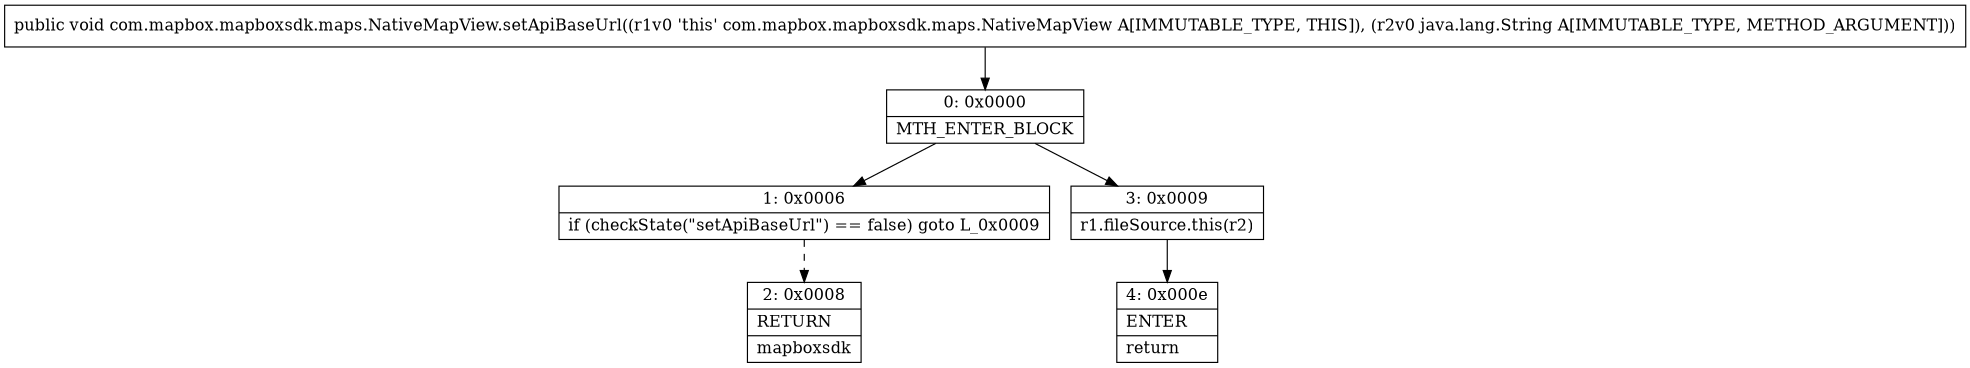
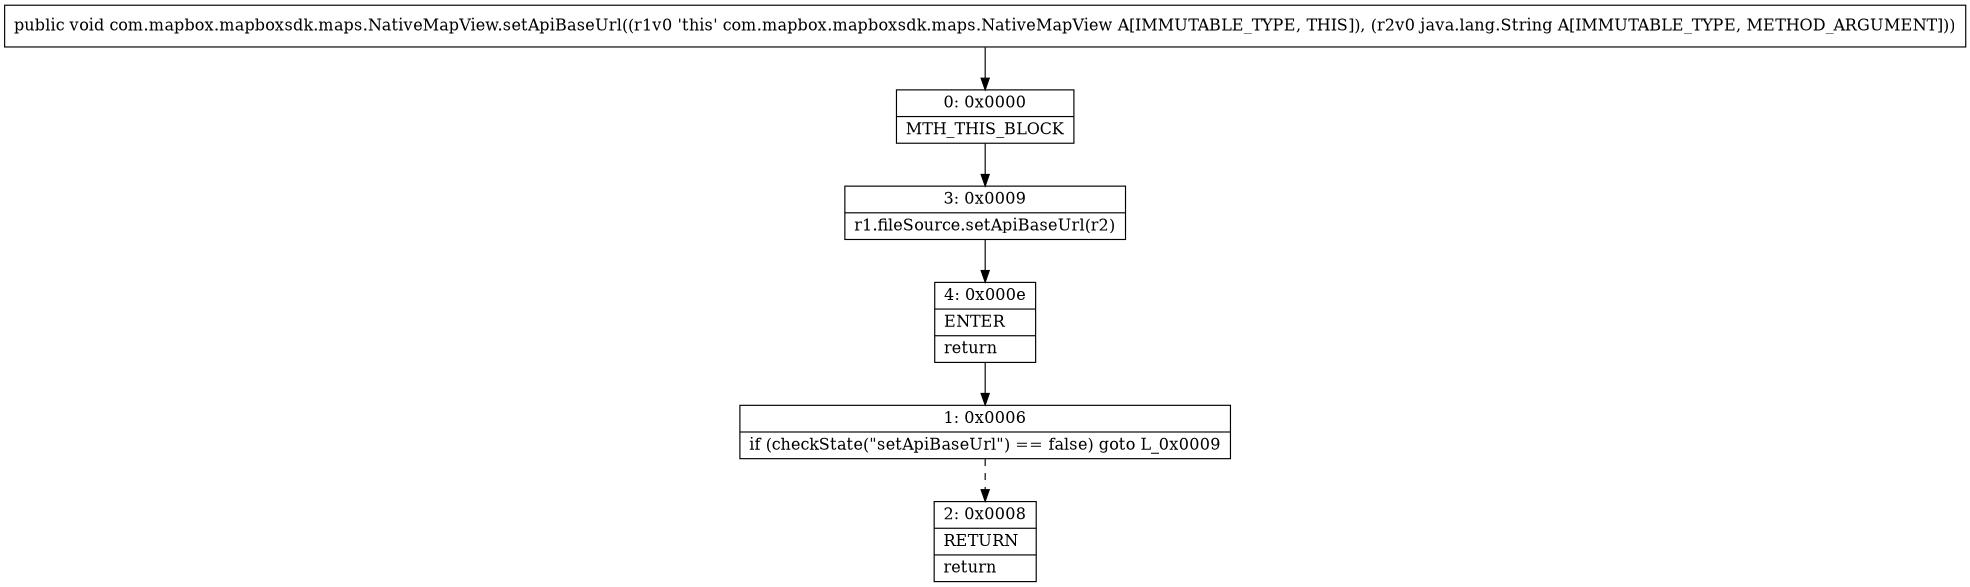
node "0: 0x0000": text "MTH_ENTER_BLOCK" -> "MTH_THIS_BLOCK"
edge "0: 0x0000" -> "1: 0x0006": now "4: 0x000e" -> "1: 0x0006"
node "3: 0x0009": text "r1.fileSource.this(r2)" -> "r1.fileSource.setApiBaseUrl(r2)"
node "2: 0x0008": text "mapboxsdk" -> "return"
